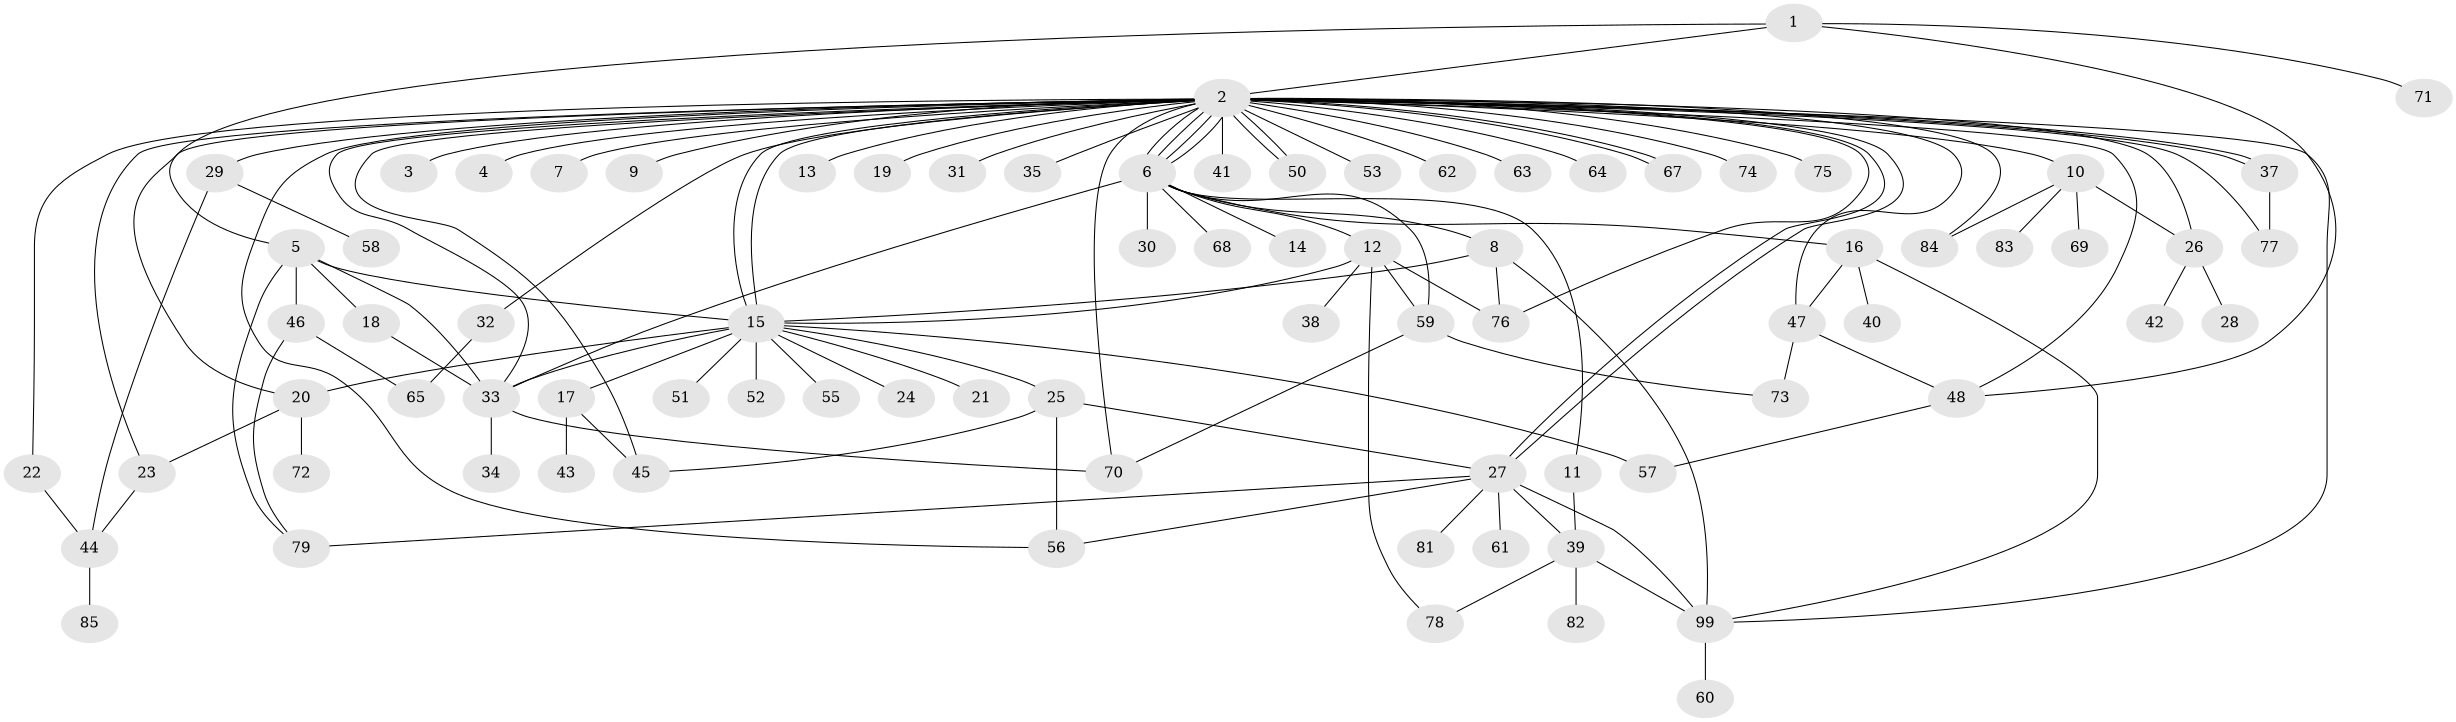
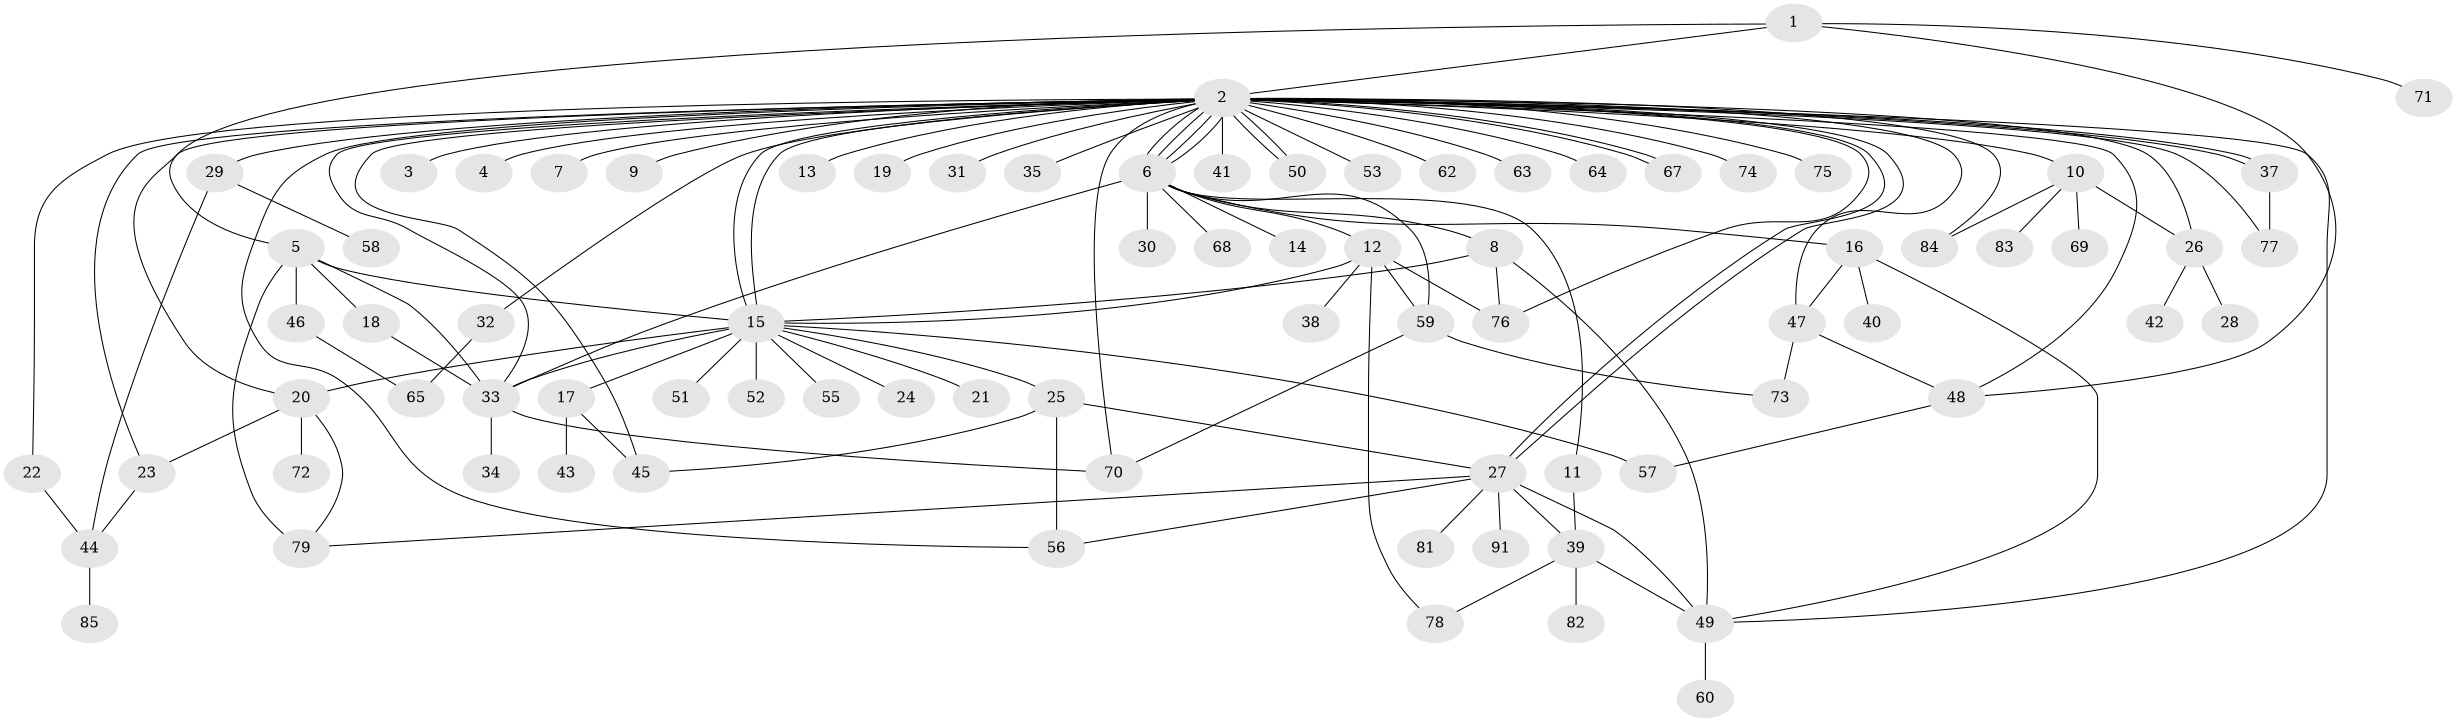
edge "46" -- "79": now "20" -- "79"
node "61": label "61" -> "91"
node "99": label "99" -> "49"
